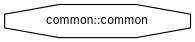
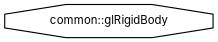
node "common::common": label "common::common" -> "common::glRigidBody"
